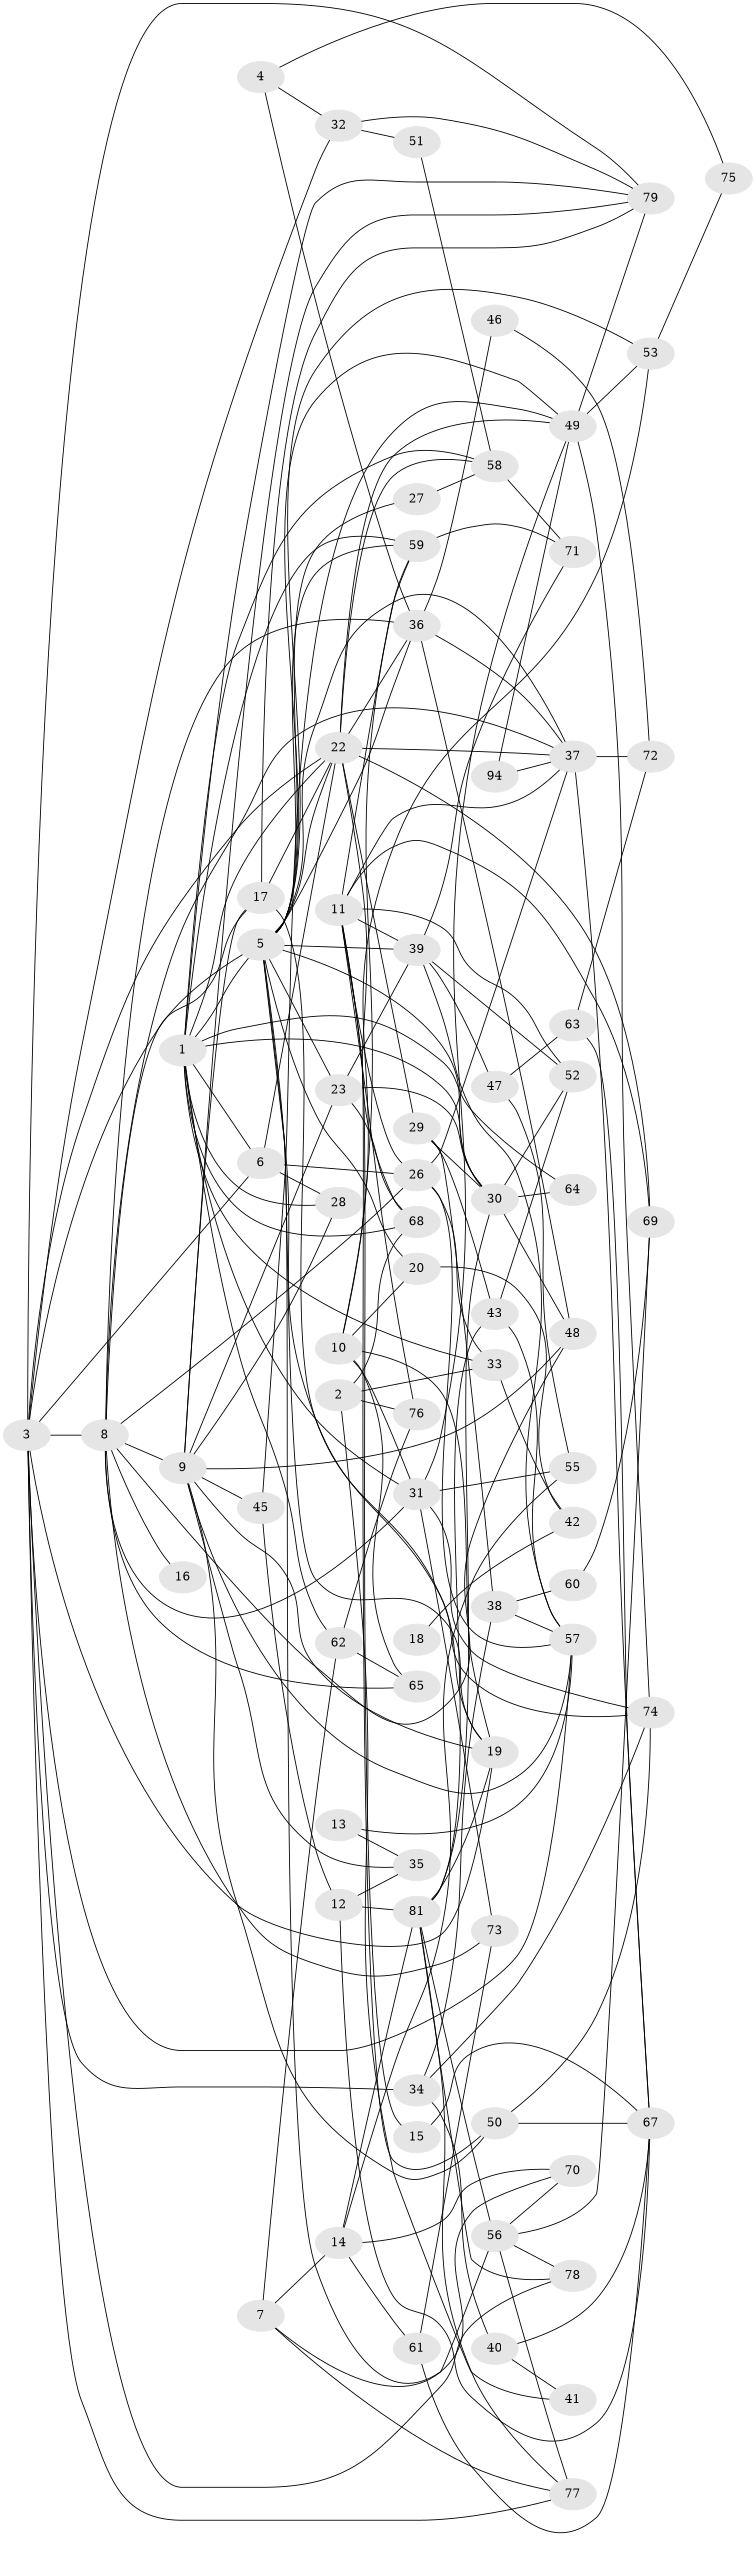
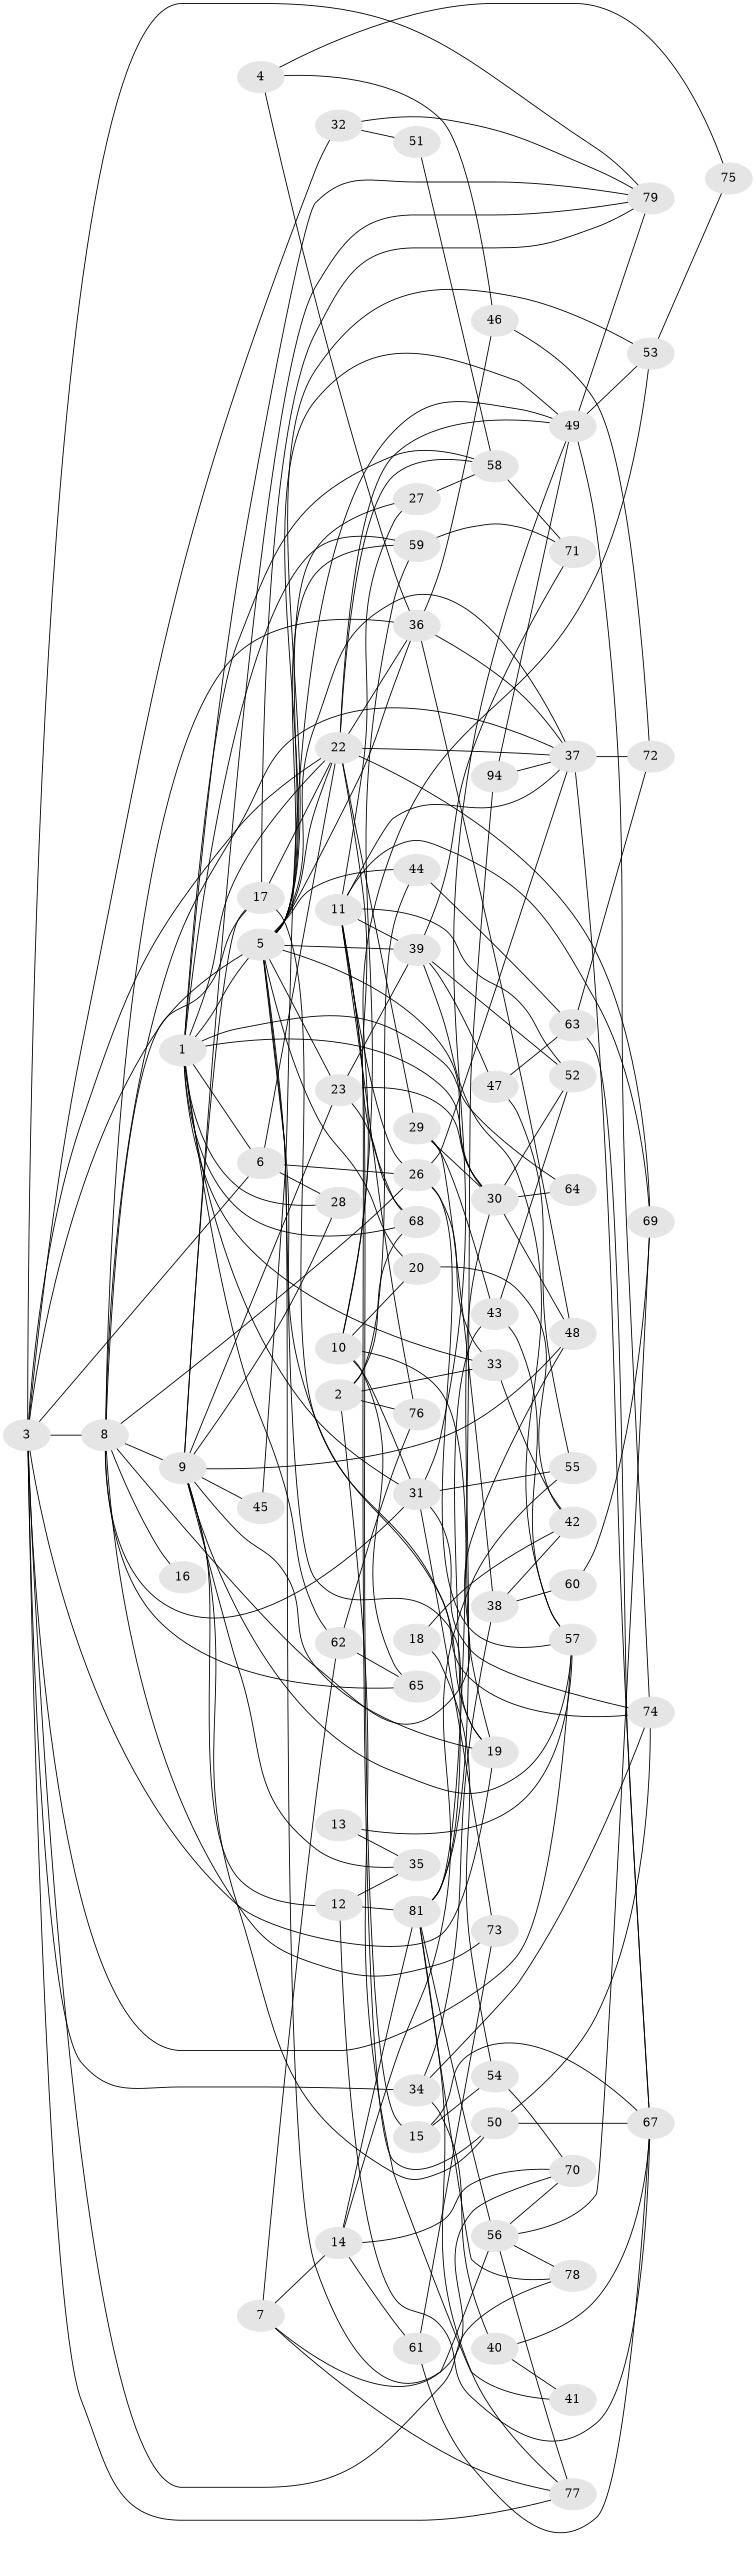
edge "4" -- "32": now "4" -- "46"
edge "59" -- "11": now "27" -- "11"
node "44": added
edge "38" -- "57": now "38" -- "42"
edge "45" -- "12": now "9" -- "12"
edge "19" -- "81": now "94" -- "81"
node "54": added
